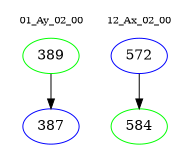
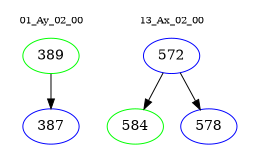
cluster "12_Ax_02_00": label "12_Ax_02_00" -> "13_Ax_02_00"
node "578": added
